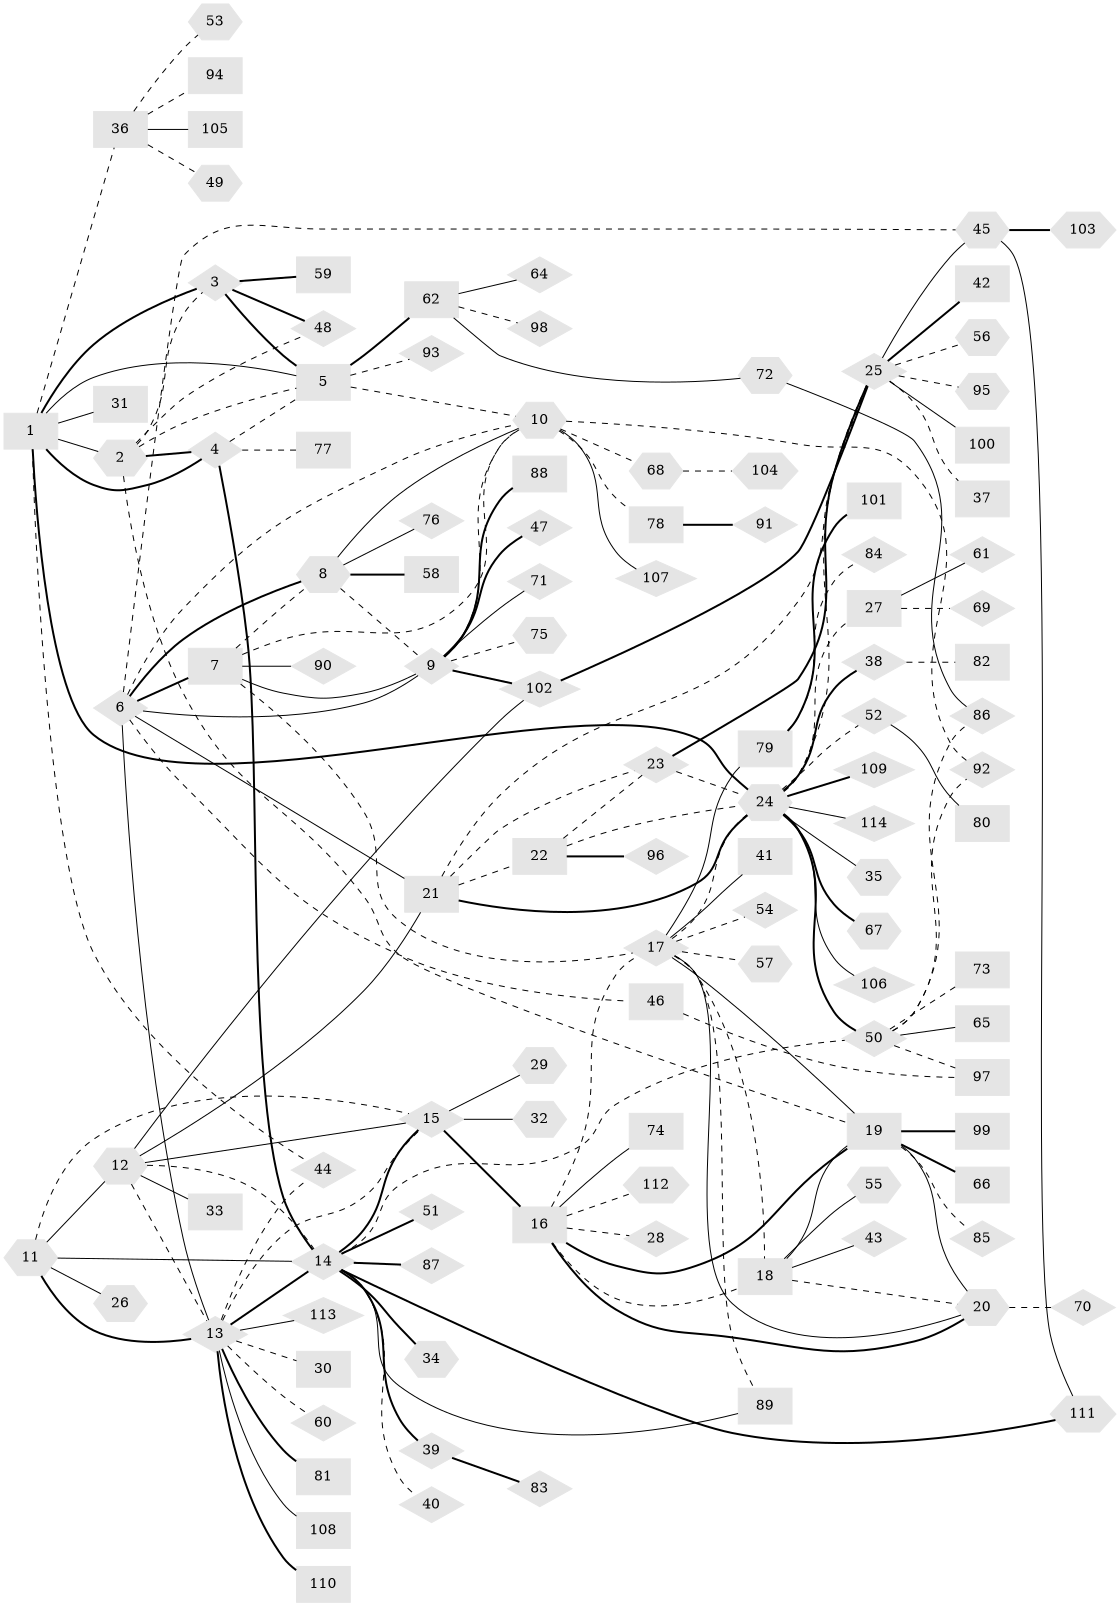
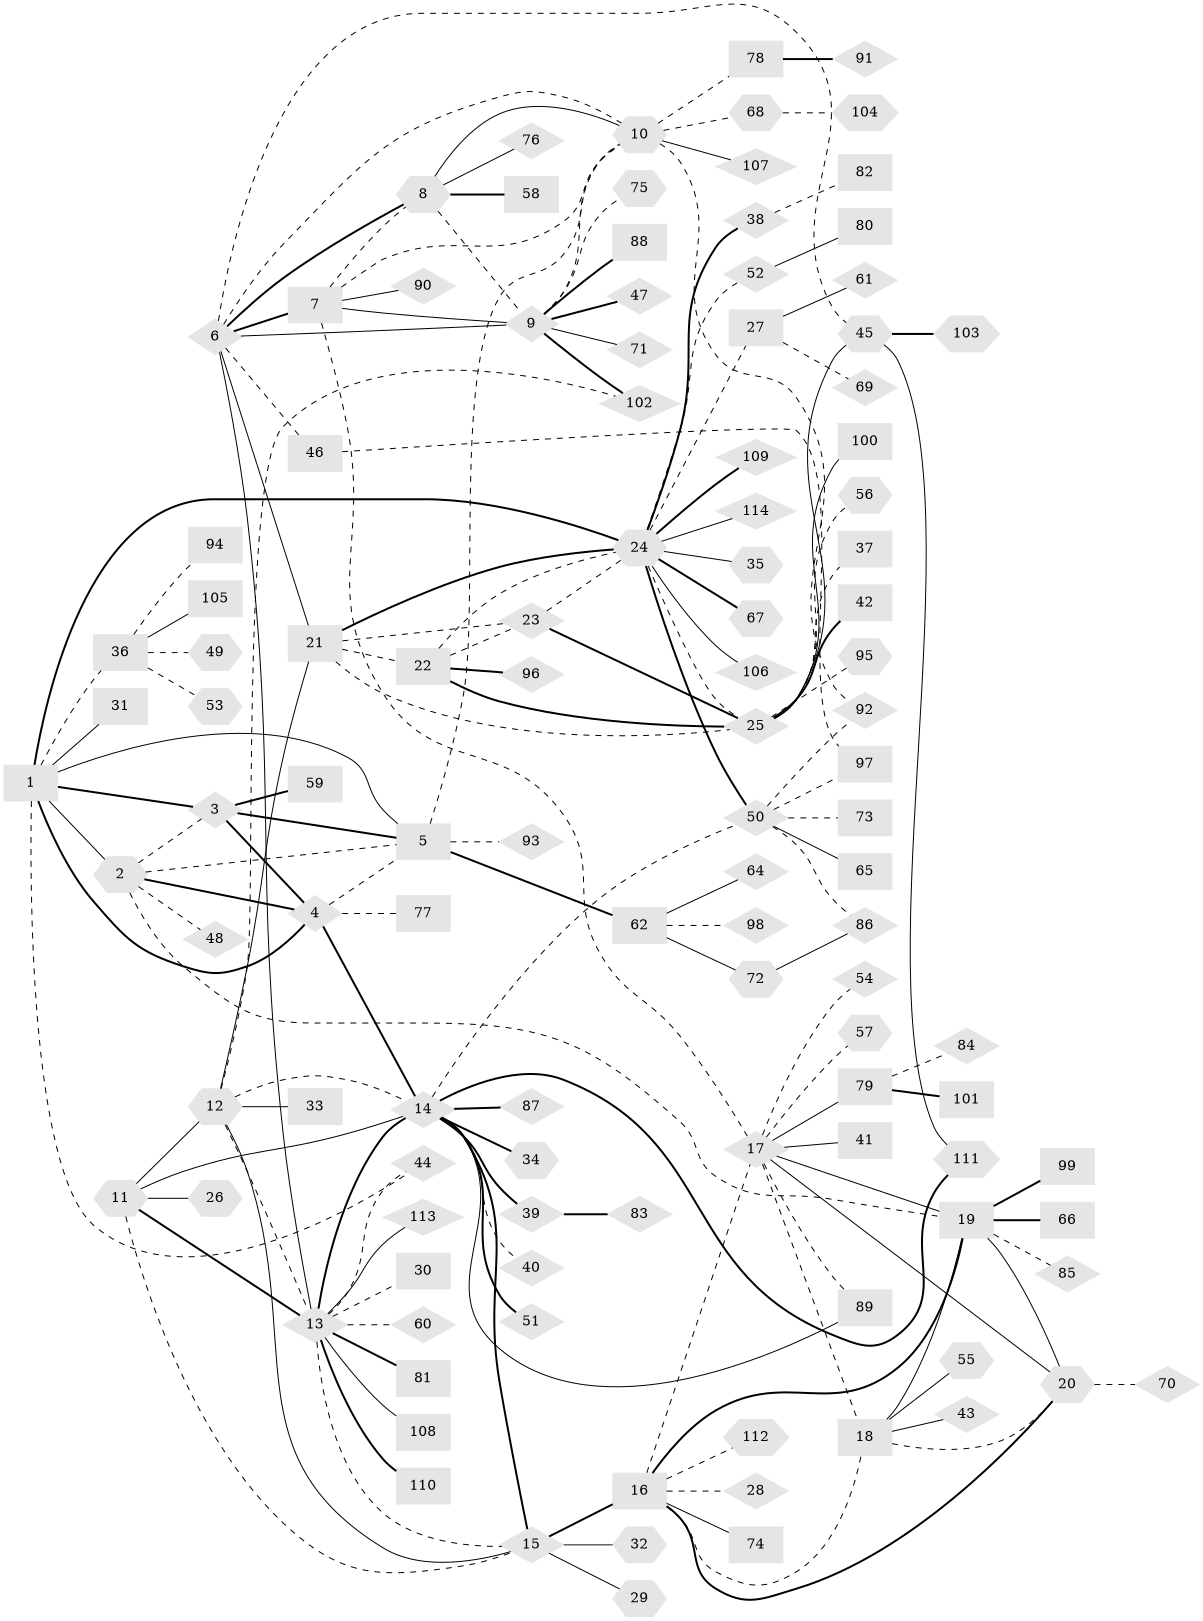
edge "3" -- "48": now "3" -- "4"
edge "25" -- "102": now "25" -- "22"
edge "24" -- "17": removed
edge "102" -- "12": style solid -> dashed
